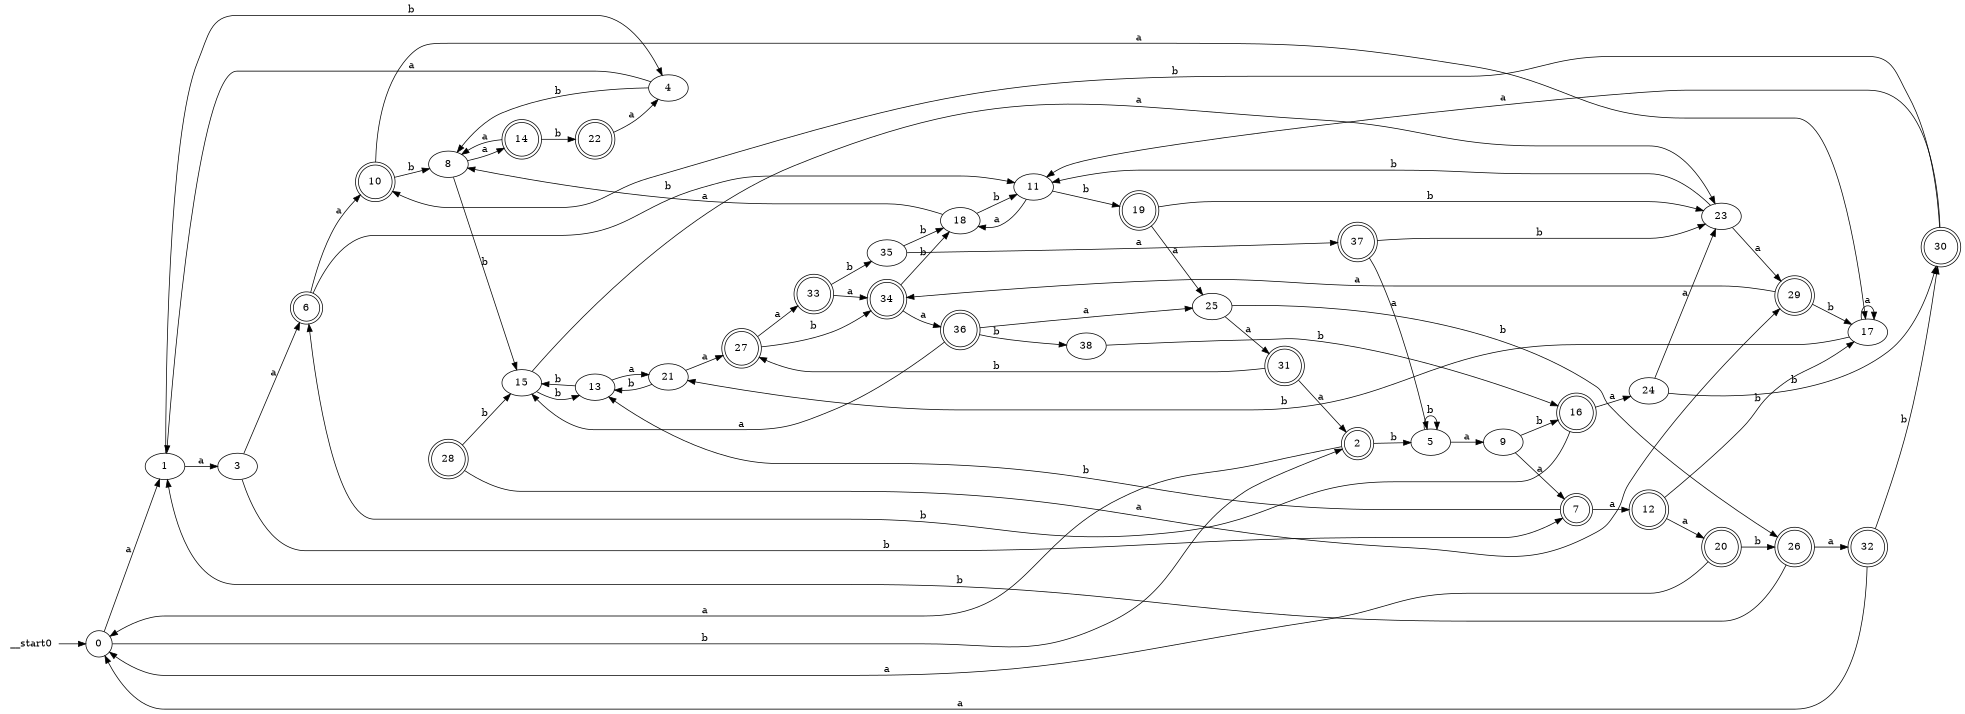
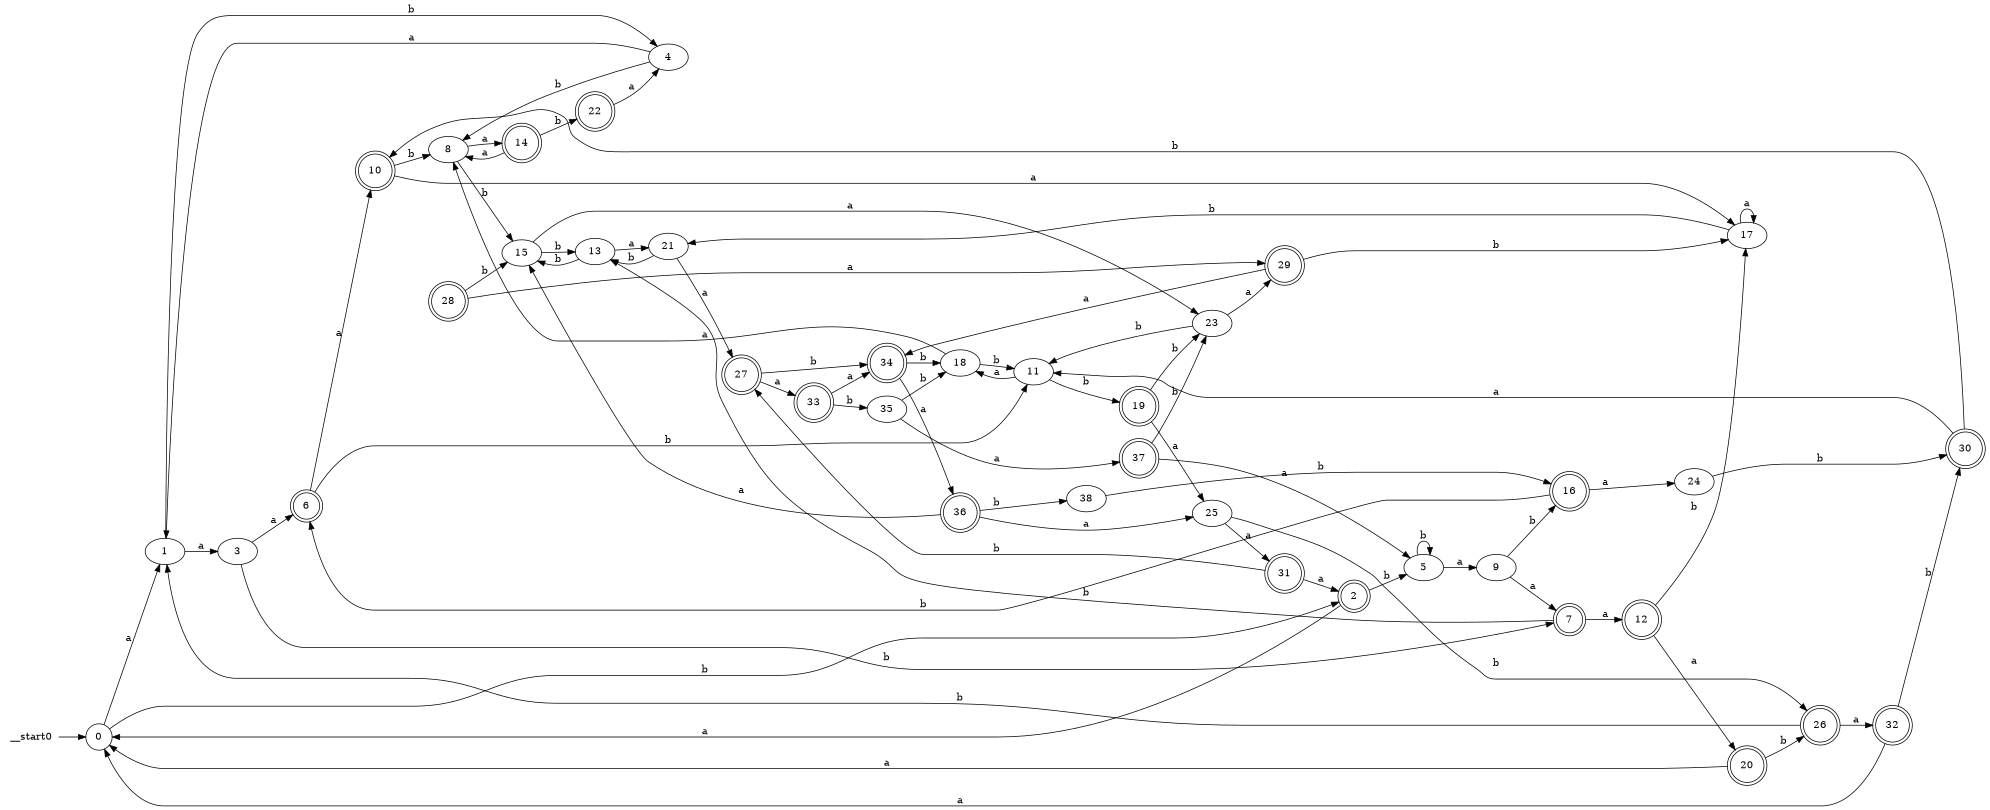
edge "24" -> "23": removed, label "a"
